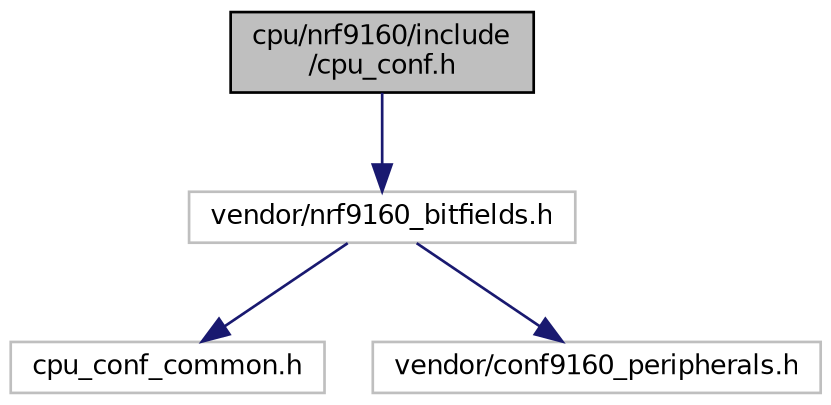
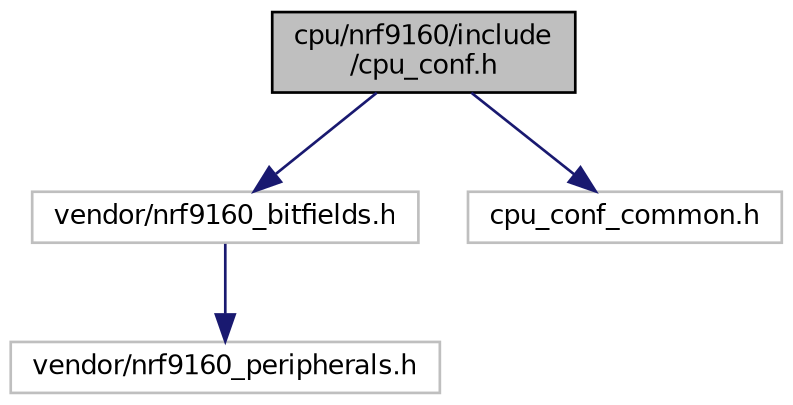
edge "vendor/nrf9160_bitfields.h" -> "cpu_conf_common.h": now "cpu/nrf9160/include /cpu_conf.h" -> "cpu_conf_common.h"
node "vendor/conf9160_peripherals.h": label "vendor/conf9160_peripherals.h" -> "vendor/nrf9160_peripherals.h"
